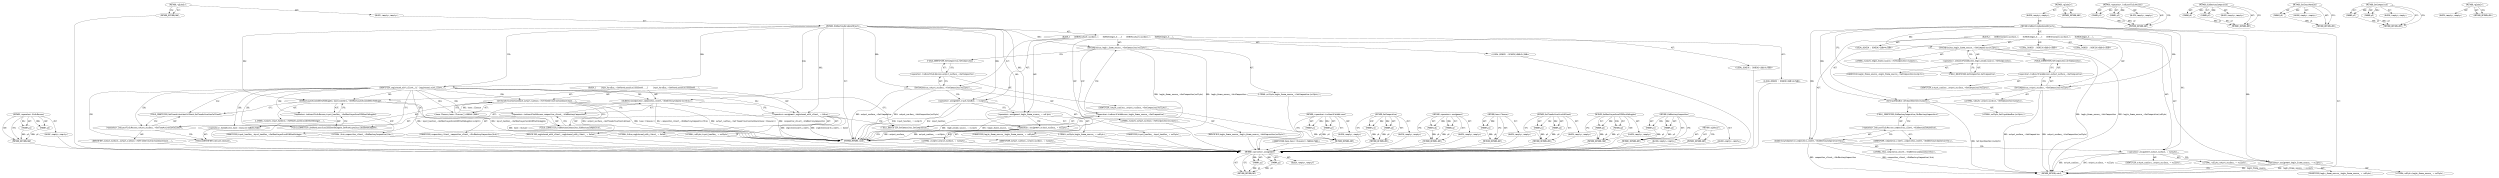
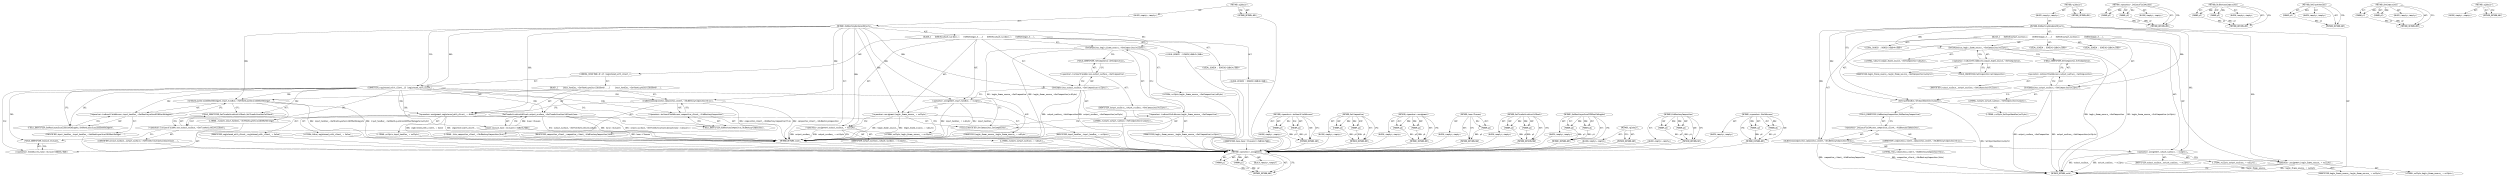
node "(CONTROL_STRUCTURE,IF,if (registered_with_client_))": added
edge "(FIELD_IDENTIFIER,Closure,Closure)" -> "<(<operator>.fieldAccess,base::Closure)<SUB>8</SUB>>": added, label "CFG:"
